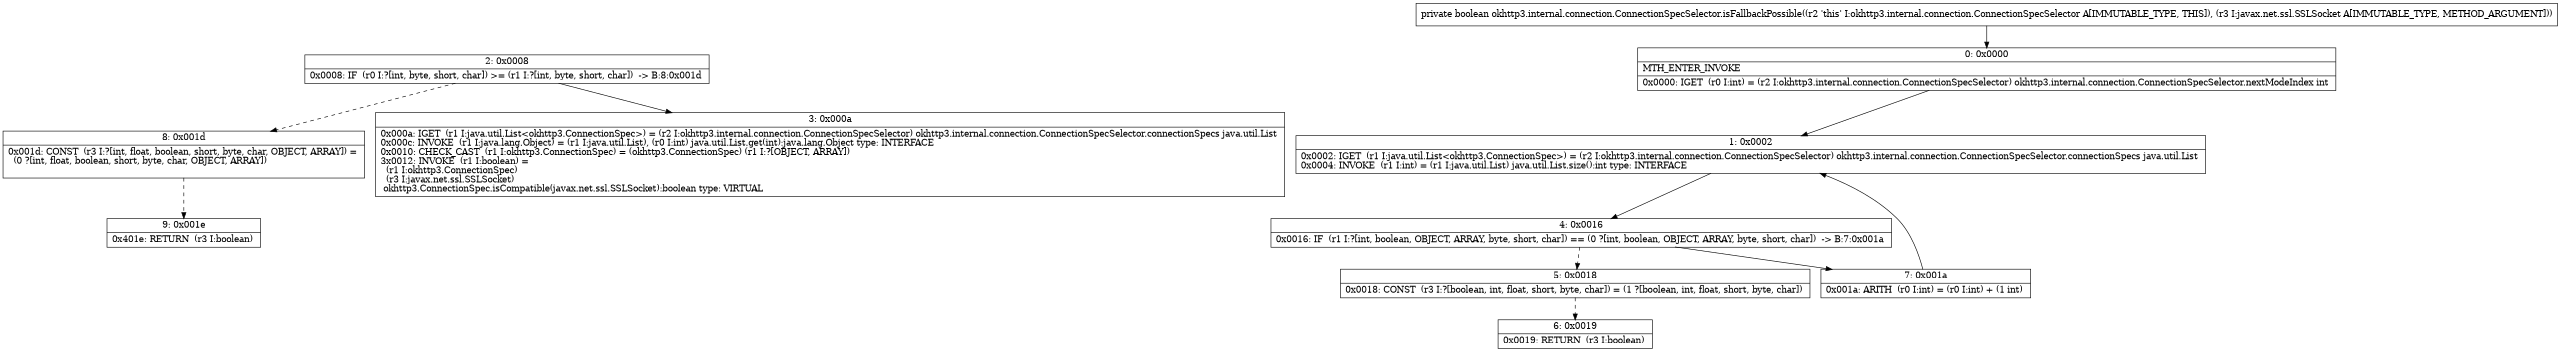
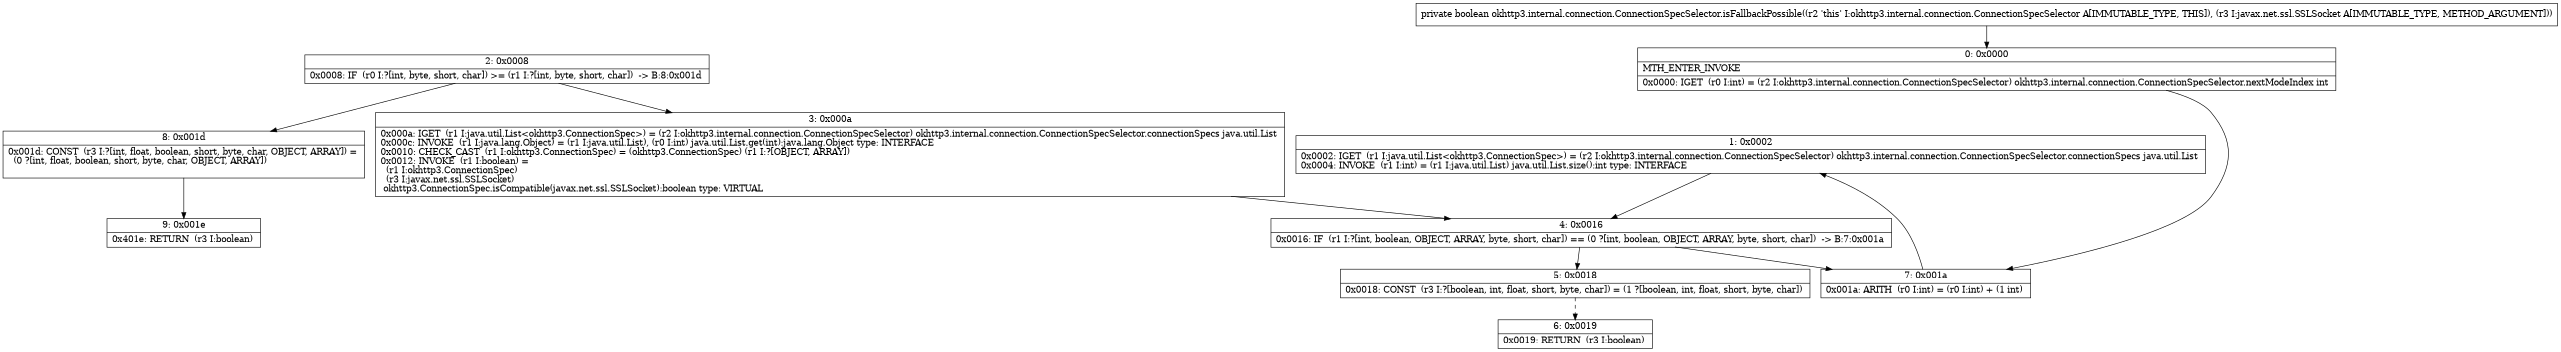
edge "2: 0x0008" -> "8: 0x001d": style dashed -> solid
edge "0: 0x0000" -> "1: 0x0002": now "0: 0x0000" -> "7: 0x001a"
node "3: 0x000a": text "3x0012: INVOKE  (r1 I:boolean) =" -> "0x0012: INVOKE  (r1 I:boolean) ="
edge "8: 0x001d" -> "9: 0x001e": style dashed -> solid
edge "3: 0x000a" -> "4: 0x0016": added
edge "4: 0x0016" -> "5: 0x0018": style dashed -> solid
